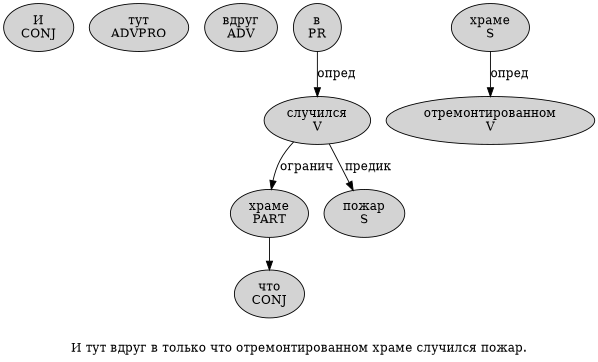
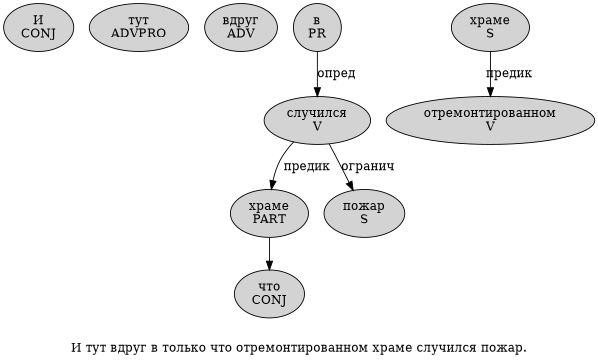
edge "храме S" -> "отремонтированном V": label "опред" -> "предик"
edge "случился V" -> "храме PART": label "огранич" -> "предик"
edge "случился V" -> "пожар S": label "предик" -> "огранич"
